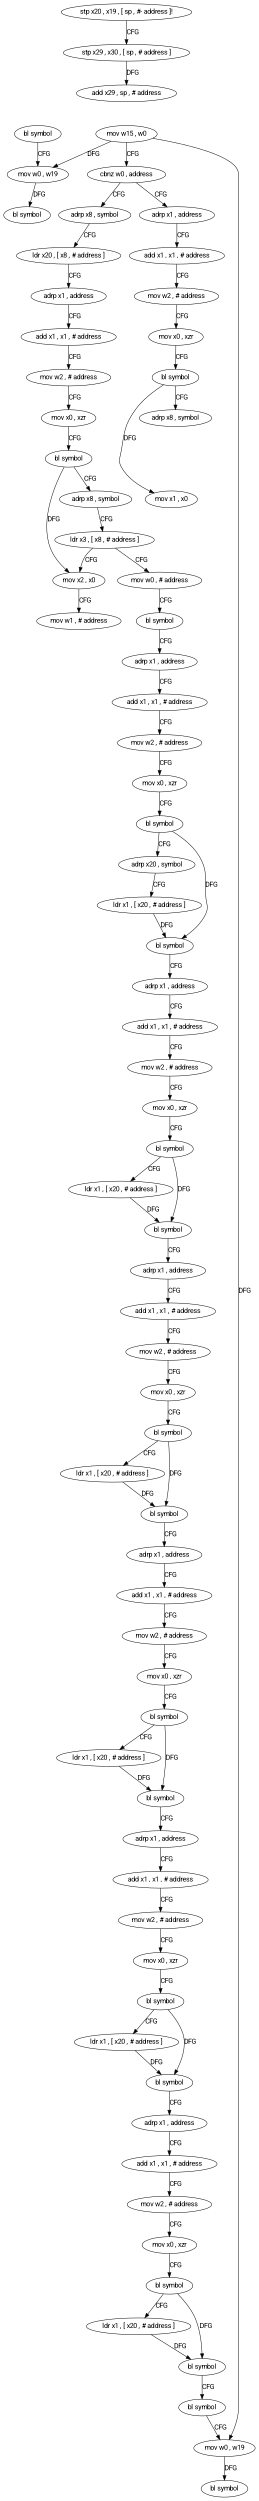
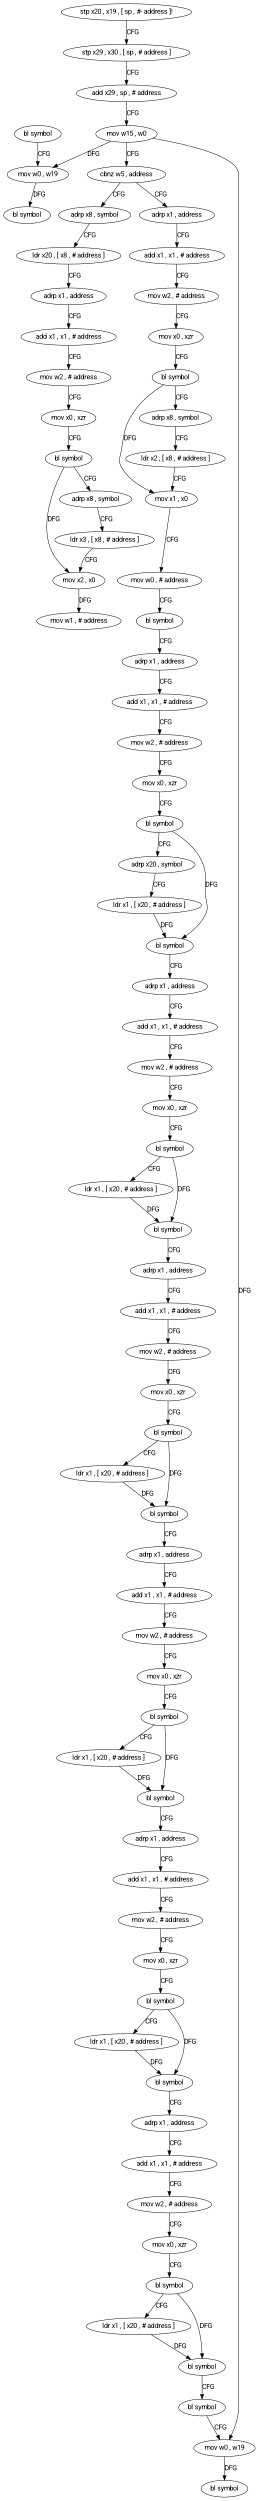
edge "stp x29 , x30 , [ sp , # address ]" -> "add x29 , sp , # address": label "DFG" -> "CFG"
edge "add x29 , sp , # address" -> "mov w15 , w0": added, label "CFG"
node "cbnz w0 , address": label "cbnz w0 , address" -> "cbnz w5 , address"
node "ldr x2 , [ x8 , # address ]": added
edge "ldr x3 , [ x8 , # address ]" -> "mov w0 , # address": now "mov x1 , x0" -> "mov w0 , # address"
edge "mov x2 , x0" -> "mov w1 , # address": label "CFG" -> "DFG"
